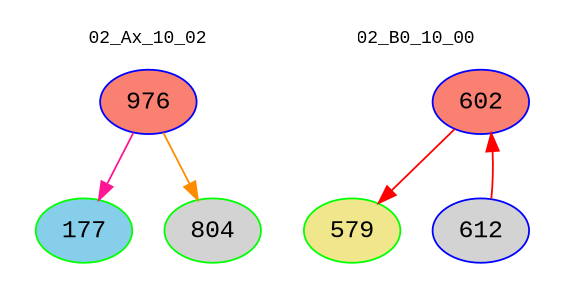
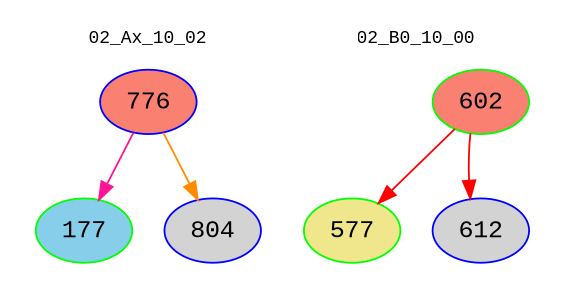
node "976": label "976" -> "776"
node "602": color blue -> green
edge "612" -> "602": reversed
node "804": color green -> blue
node "579": label "579" -> "577"
